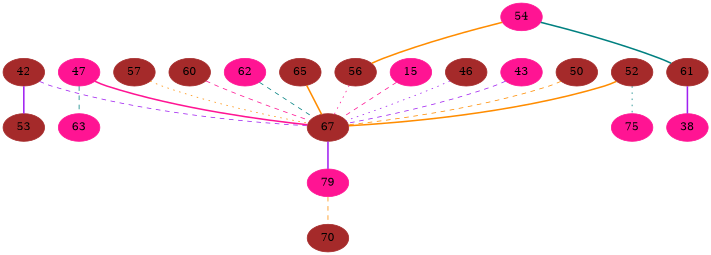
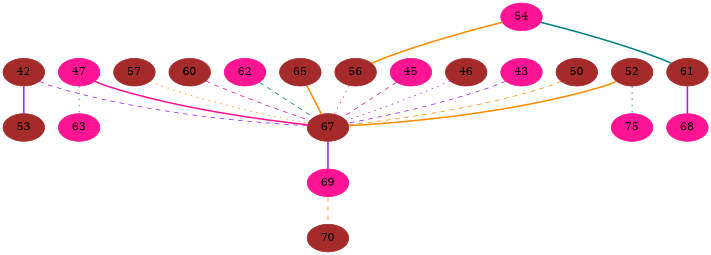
node "15": label "15" -> "45"
edge "47" -- "63": style dashed -> dotted
node "38": label "38" -> "68"
node "79": label "79" -> "69"
